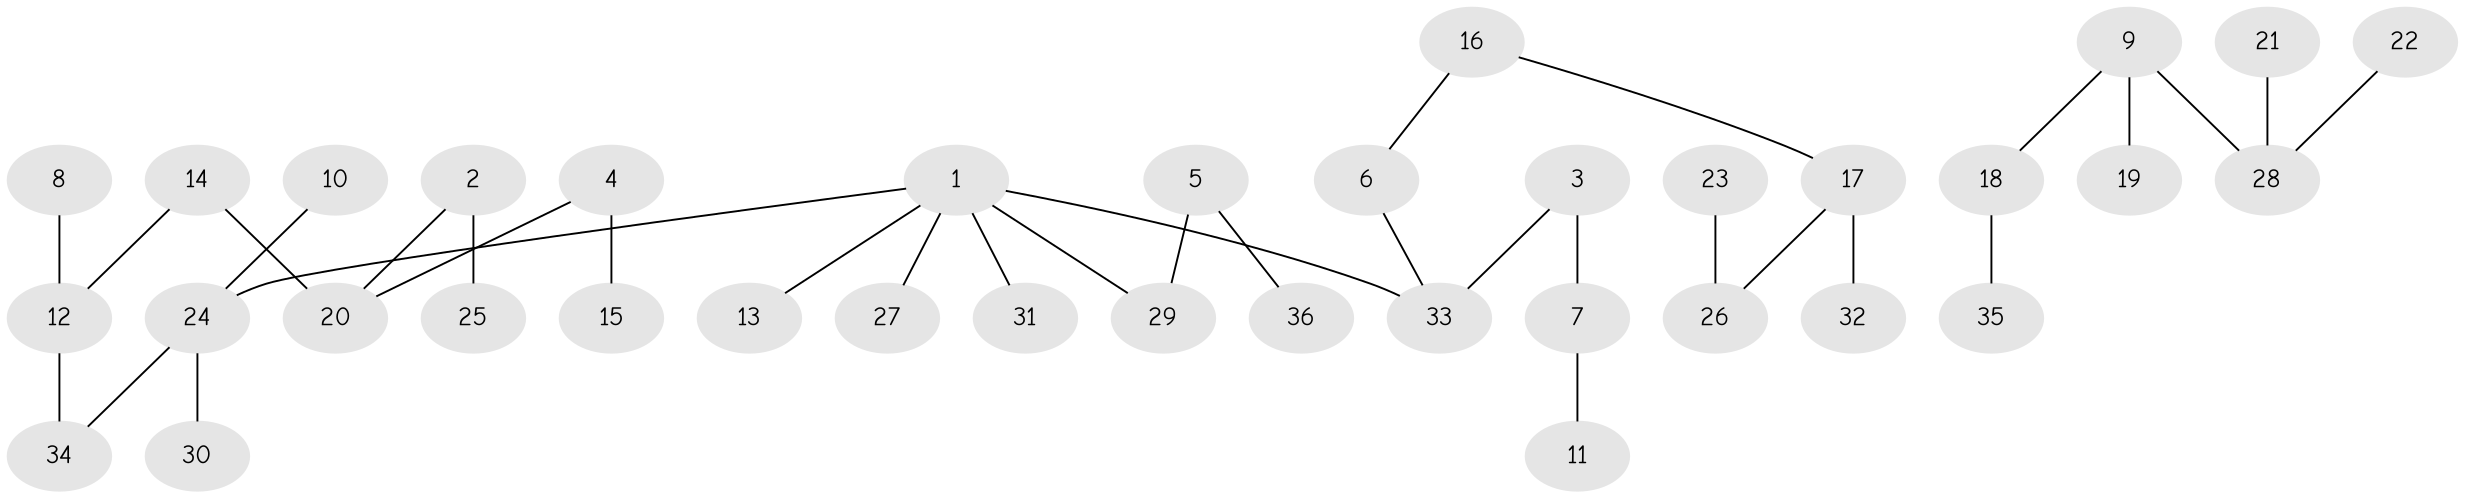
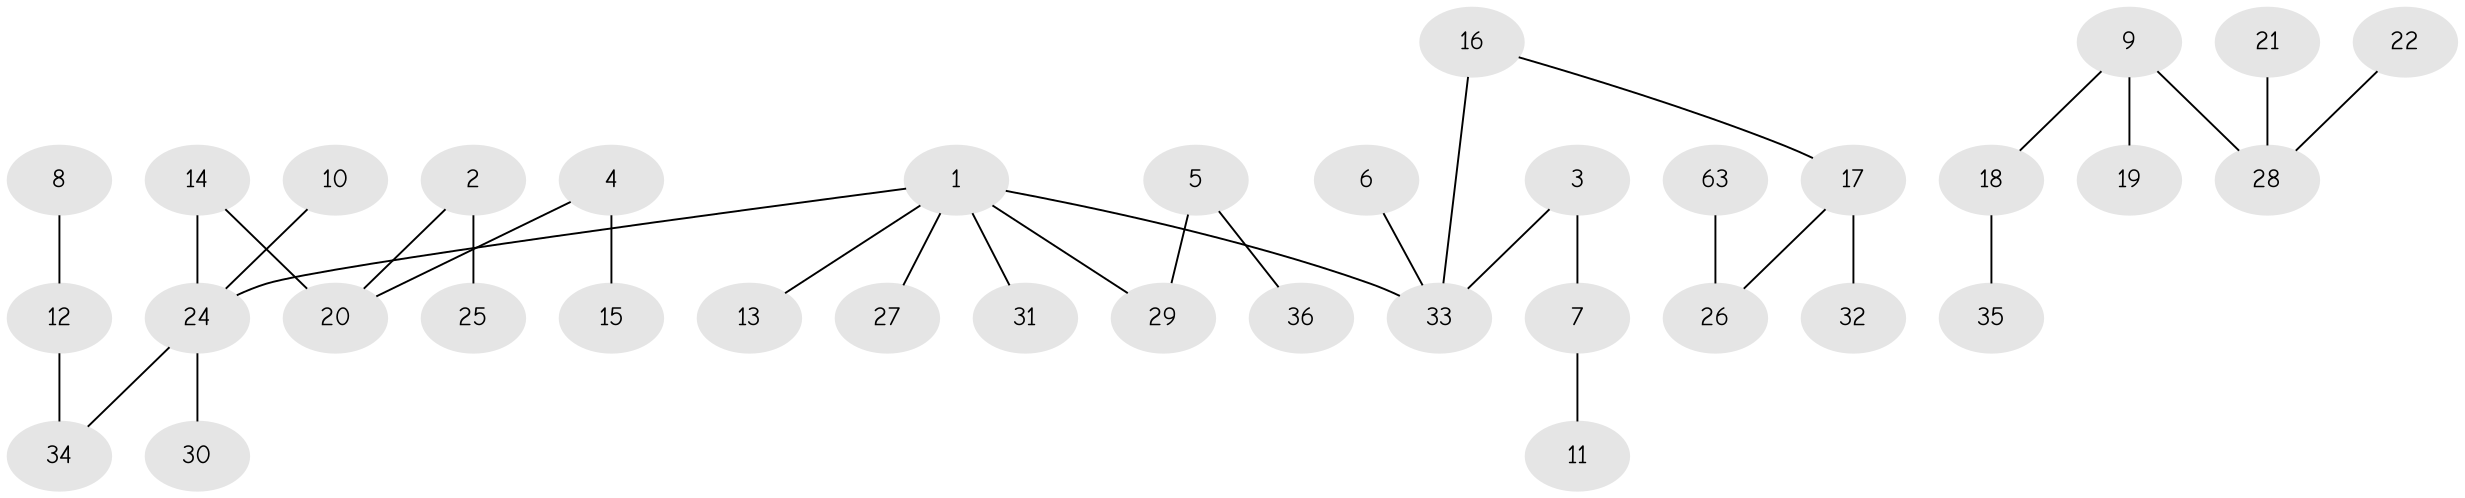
edge "16" -- "6": now "16" -- "33"
node "23": label "23" -> "63"
edge "14" -- "12": now "14" -- "24"
